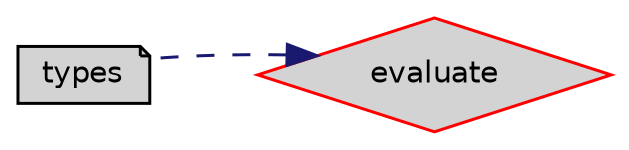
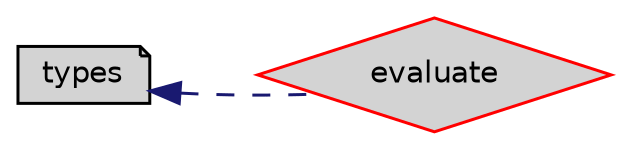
edge "types" -> "evaluate": reversed
